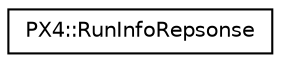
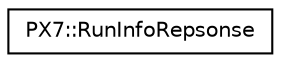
node "PX4::RunInfoRepsonse": label "PX4::RunInfoRepsonse" -> "PX7::RunInfoRepsonse"
